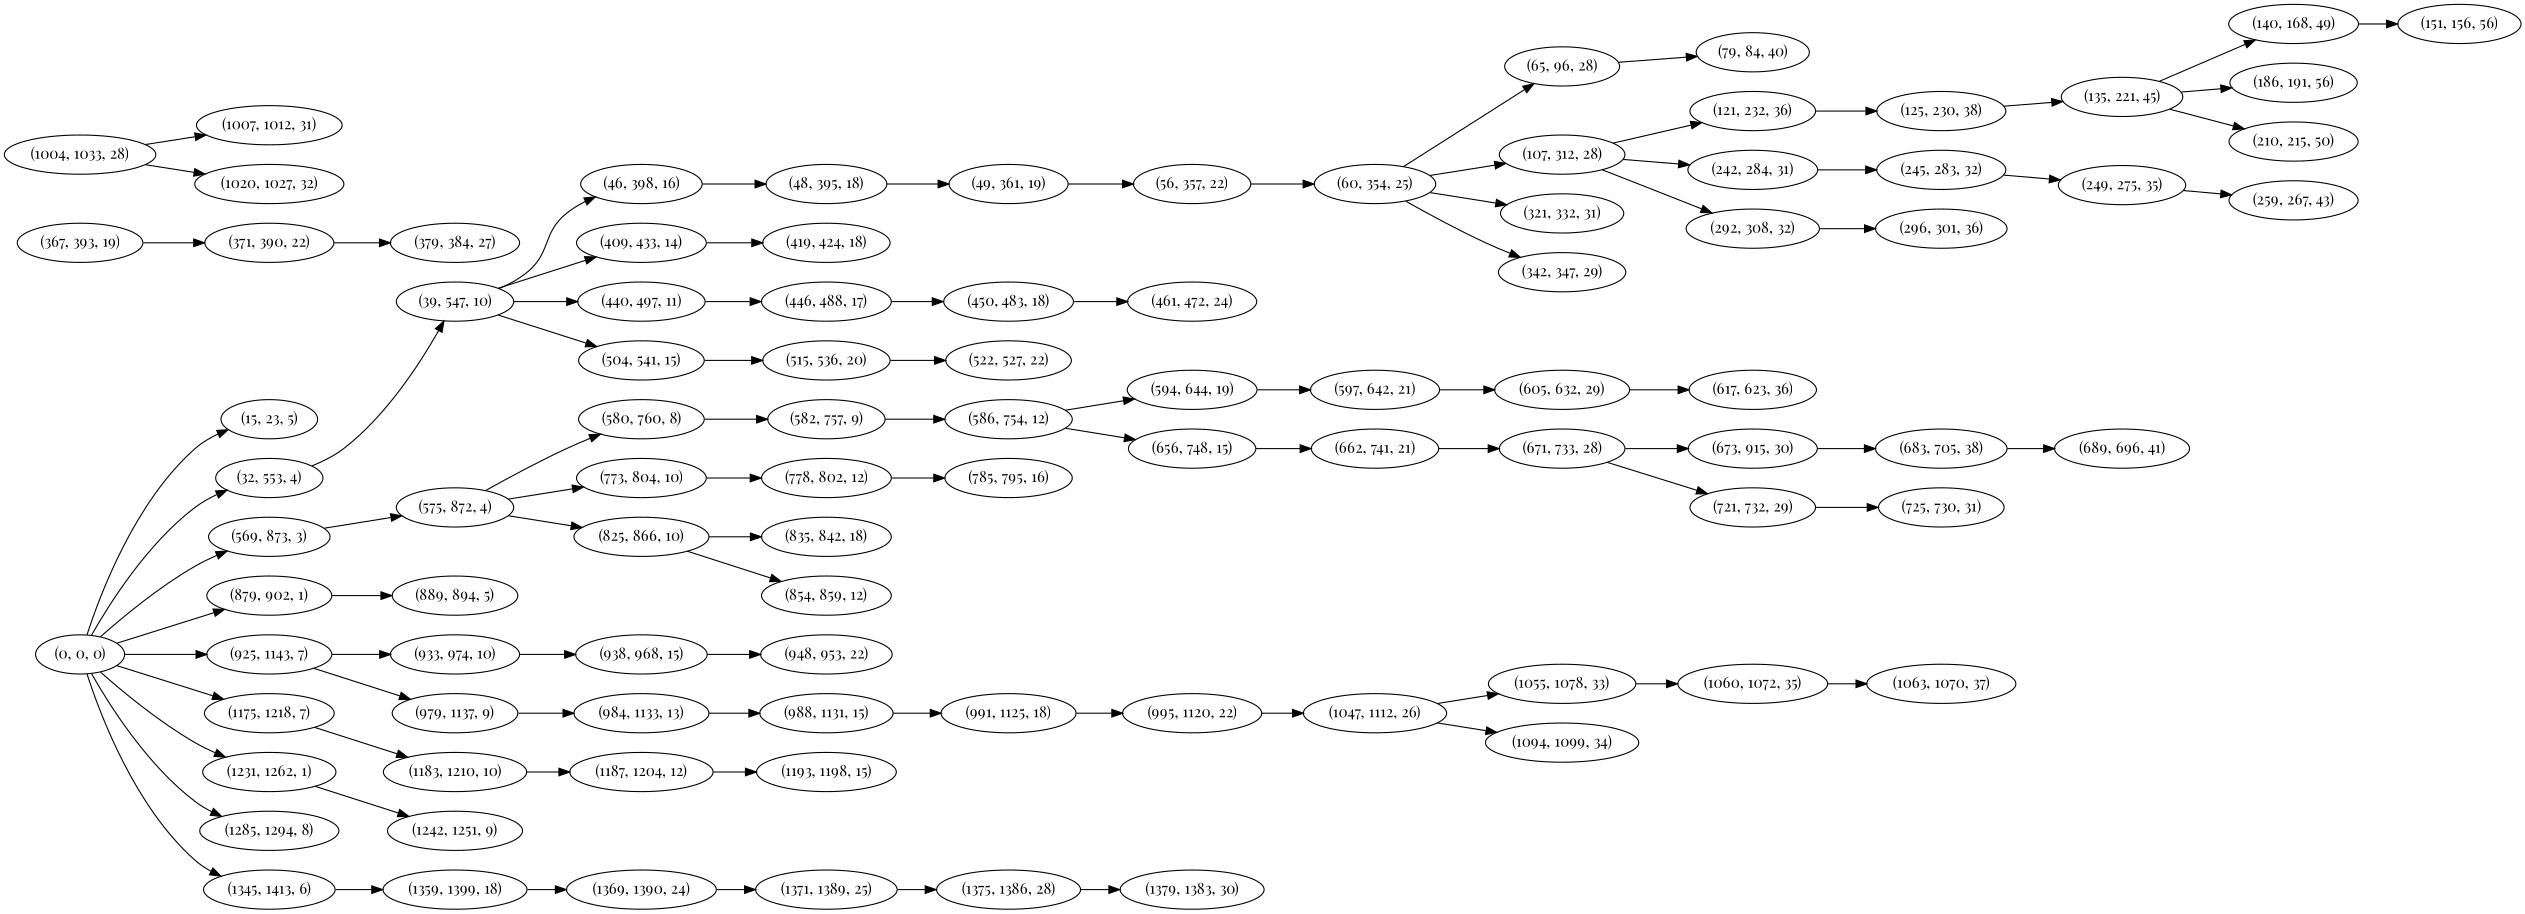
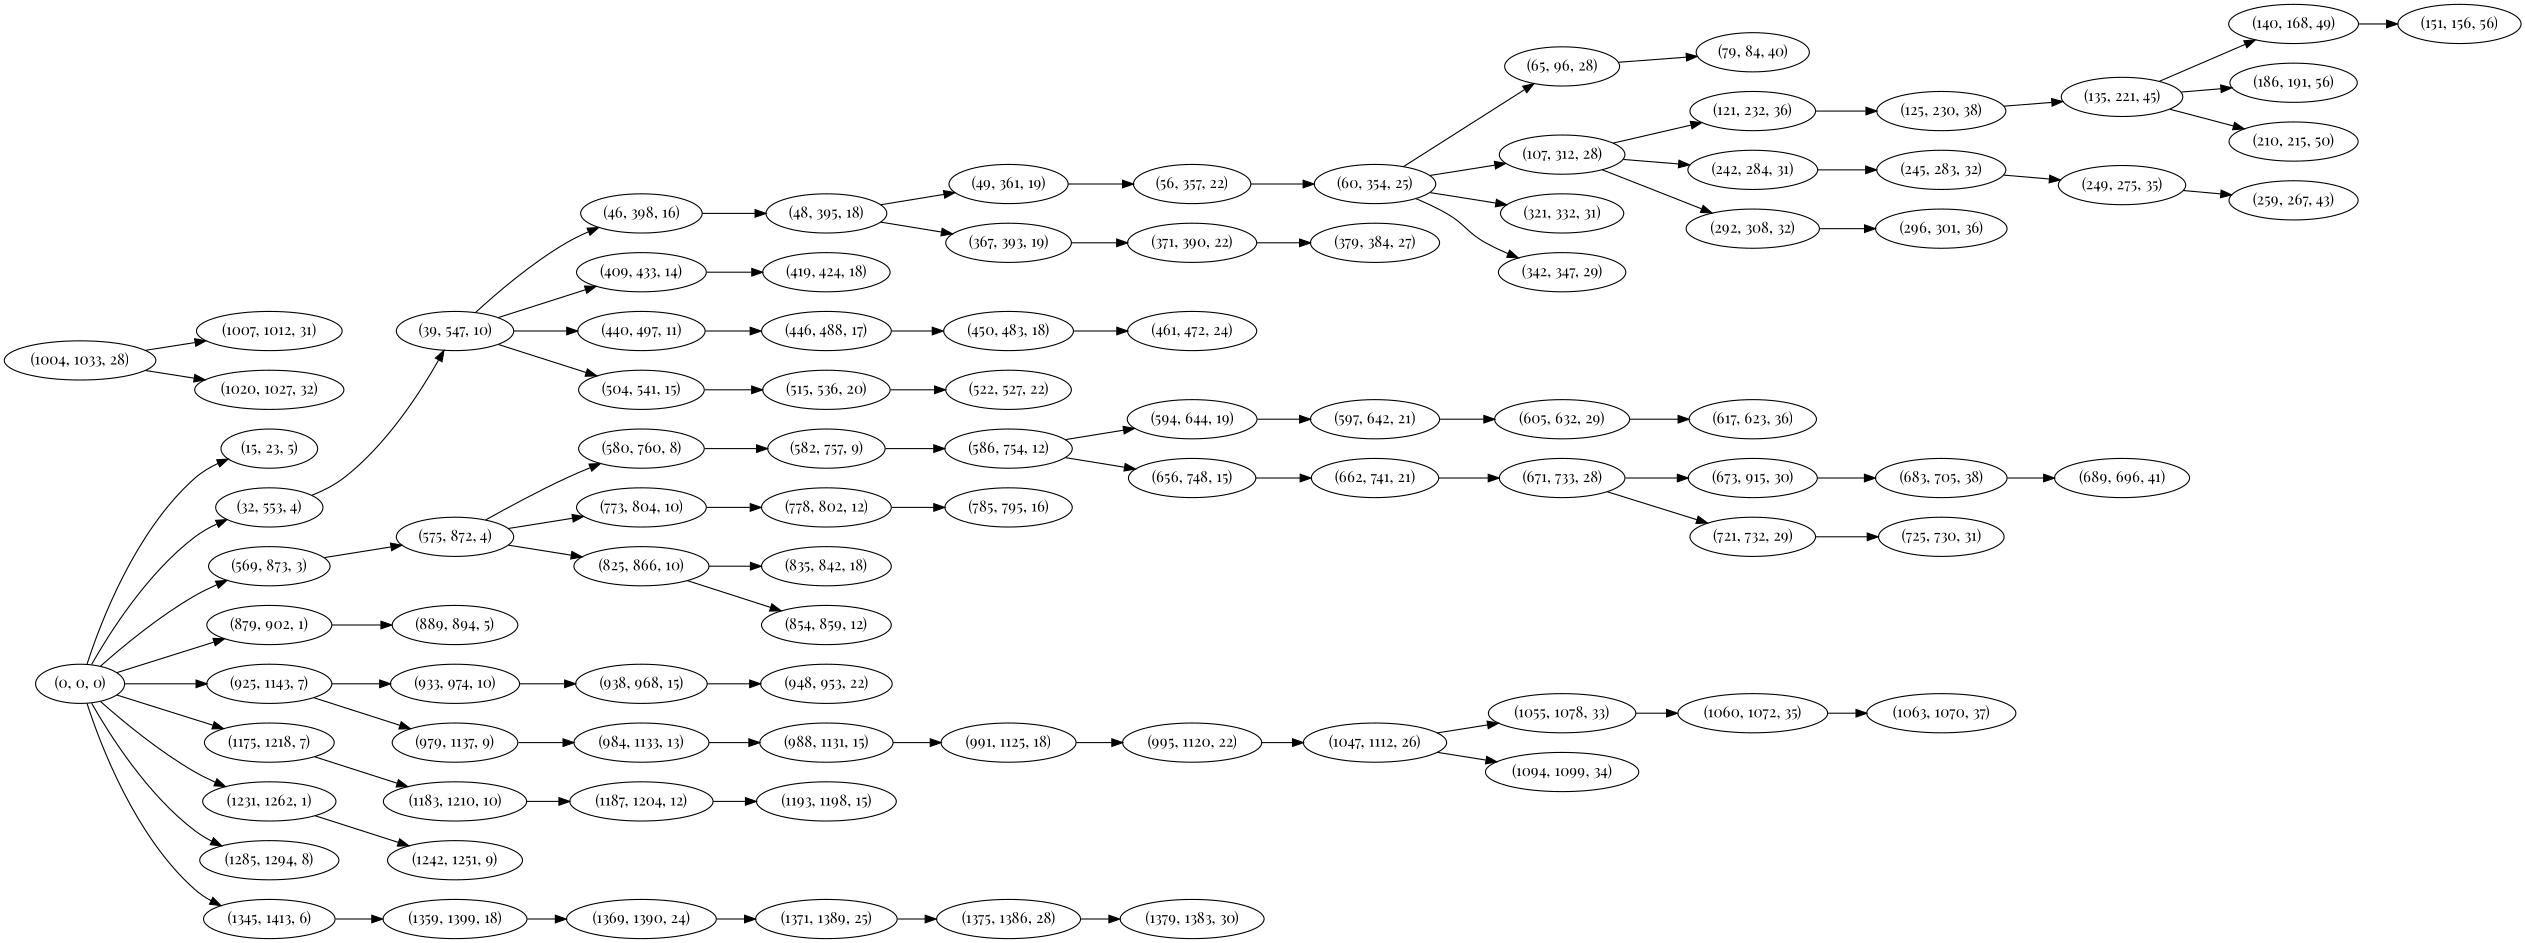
edge "(48, 395, 18)" -> "(367, 393, 19)": added
